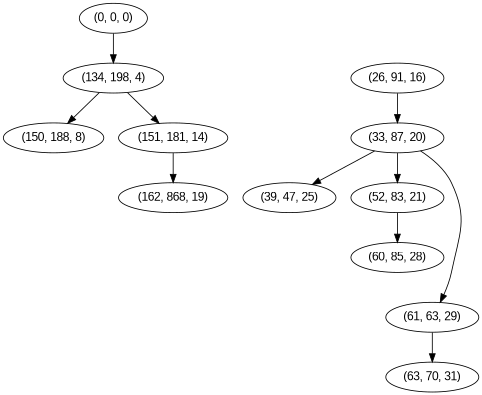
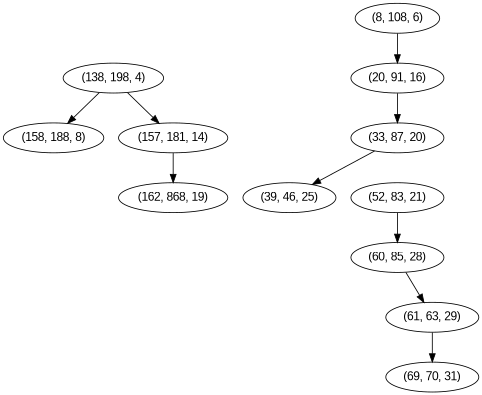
node "(0, 0, 0)": removed
node "(8, 108, 6)": added
node "(134, 198, 4)": label "(134, 198, 4)" -> "(138, 198, 4)"
node "(26, 91, 16)": label "(26, 91, 16)" -> "(20, 91, 16)"
node "(150, 188, 8)": label "(150, 188, 8)" -> "(158, 188, 8)"
node "(151, 181, 14)": label "(151, 181, 14)" -> "(157, 181, 14)"
edge "(33, 87, 20)" -> "(52, 83, 21)": removed
node "(39, 47, 25)": label "(39, 47, 25)" -> "(39, 46, 25)"
edge "(33, 87, 20)" -> "(61, 63, 29)": now "(60, 85, 28)" -> "(61, 63, 29)"
node "(63, 70, 31)": label "(63, 70, 31)" -> "(69, 70, 31)"
